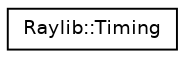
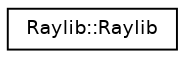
node "Raylib::Timing": label "Raylib::Timing" -> "Raylib::Raylib"
